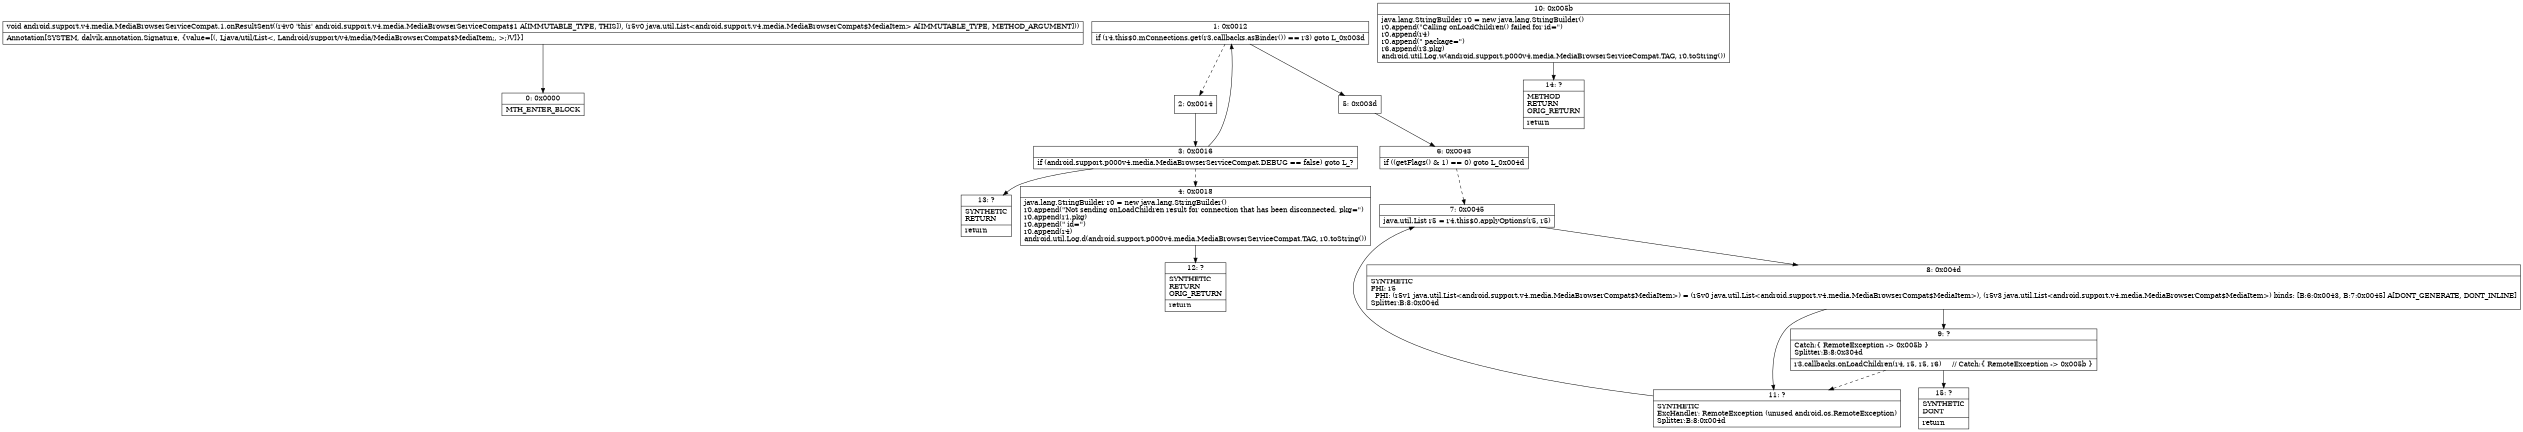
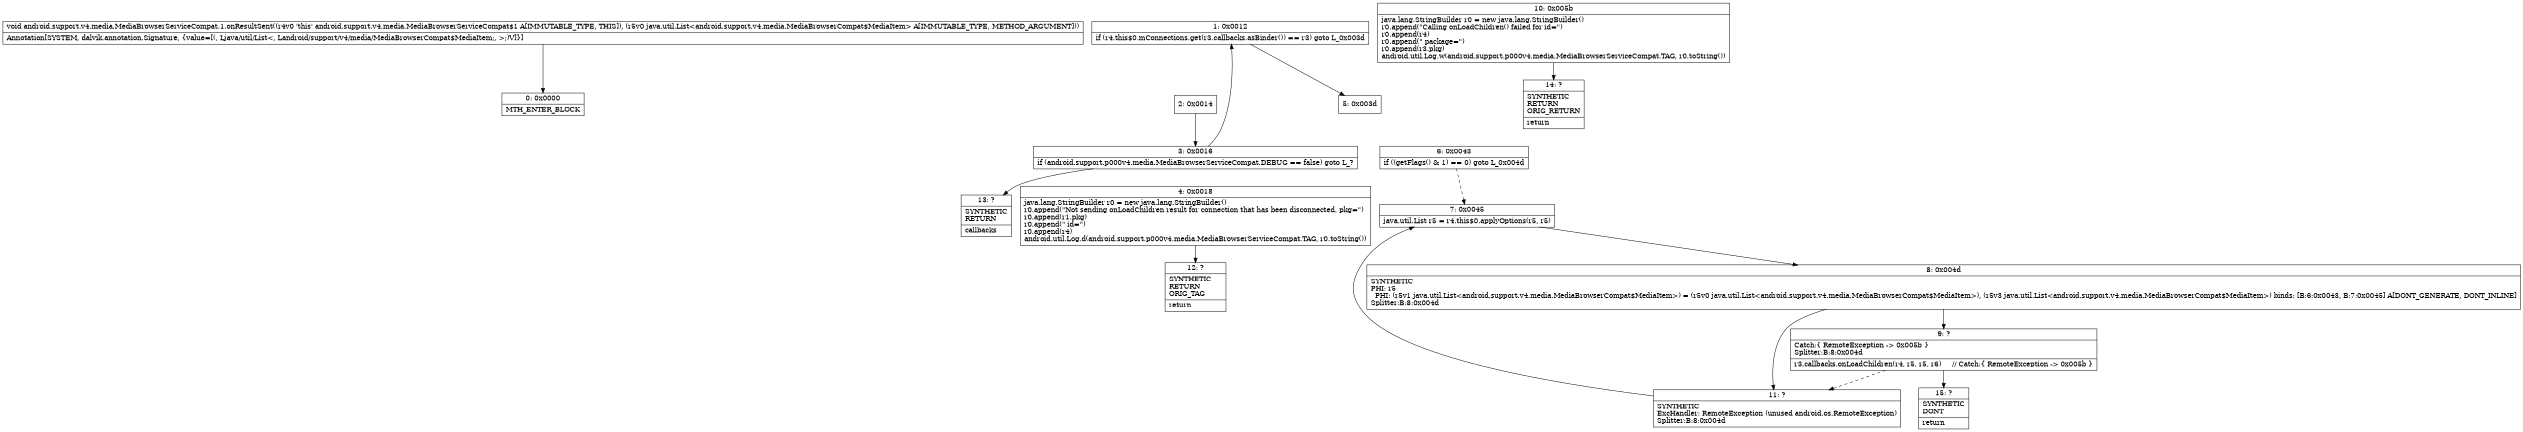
node "10: 0x005b": text "r6.append(r3.pkg)" -> "r0.append(r3.pkg)"
edge "1: 0x0012" -> "2: 0x0014": removed
node "14: ?": text "METHOD" -> "SYNTHETIC"
edge "5: 0x003d" -> "6: 0x0043": removed
edge "3: 0x0016" -> "4: 0x0018": removed
node "13: ?": text "return" -> "callbacks"
node "12: ?": text "ORIG_RETURN" -> "ORIG_TAG"
node "9: ?": text "Splitter:B:8:0x304d" -> "Splitter:B:8:0x004d"
